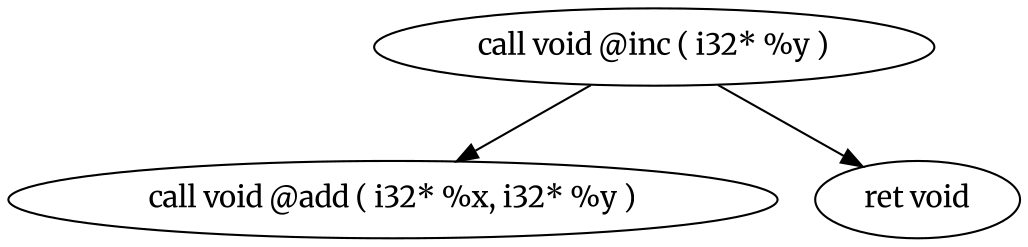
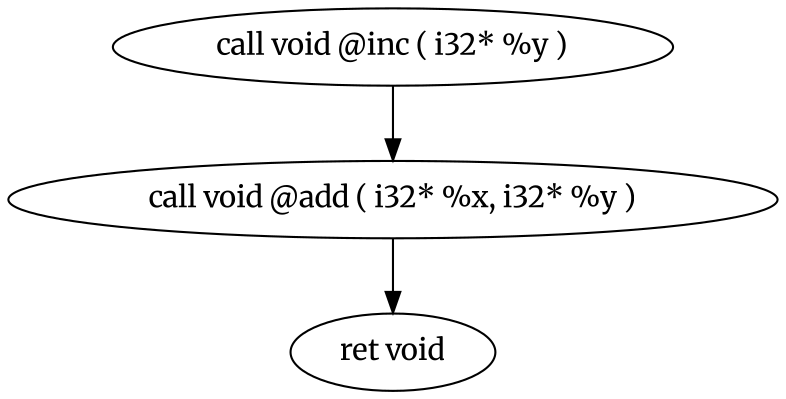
edge "call void @inc ( i32* %y )" -> "ret void": now "call void @add ( i32* %x, i32* %y )" -> "ret void"
